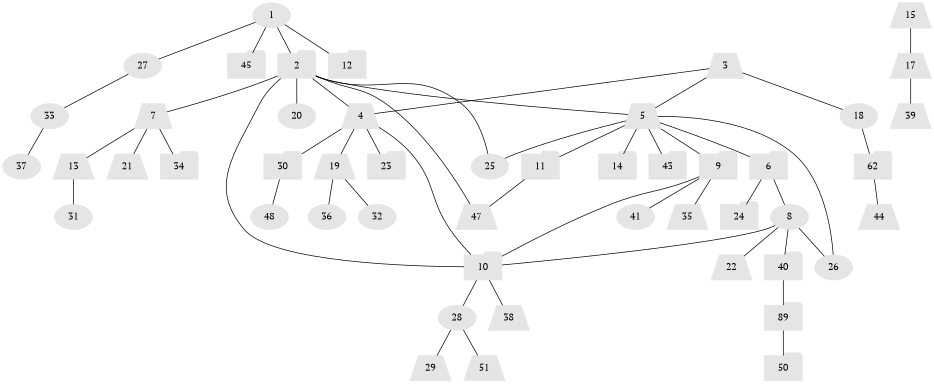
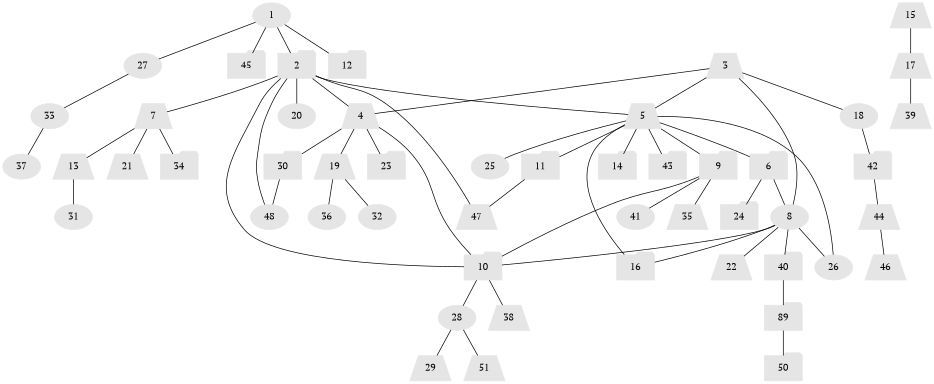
edge "2" -- "25": now "2" -- "48"
edge "3" -- "8": added
node "62": label "62" -> "42"
node "16": added
node "46": added
